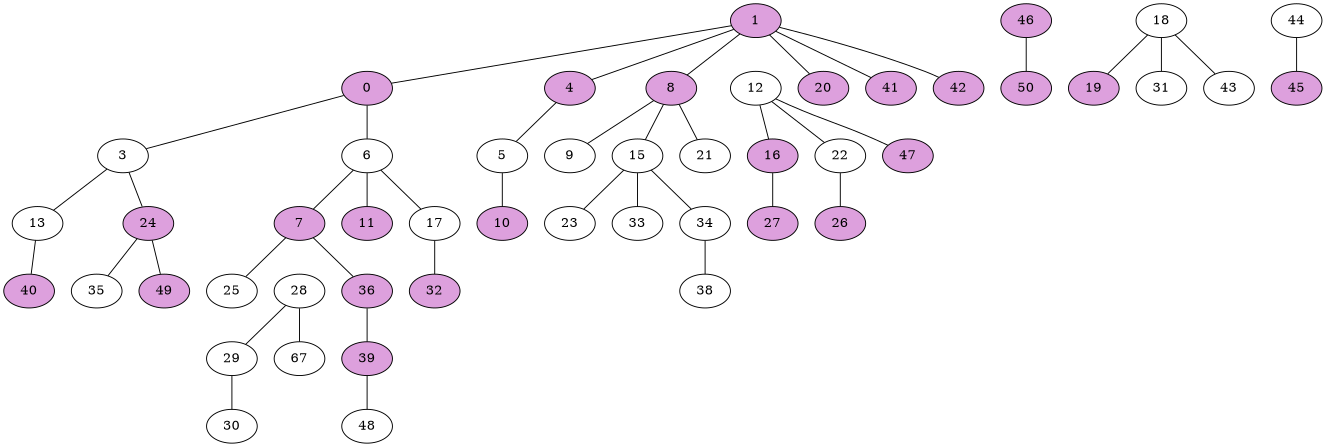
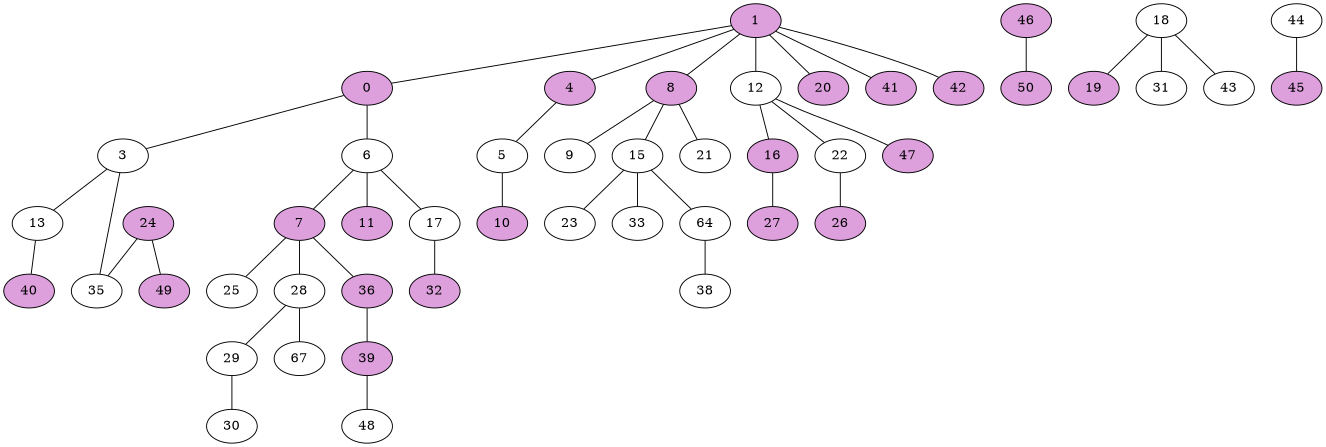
edge "1" -- "12": added
edge "3" -- "24": now "3" -- "35"
node "34": label "34" -> "64"
edge "7" -- "28": added
